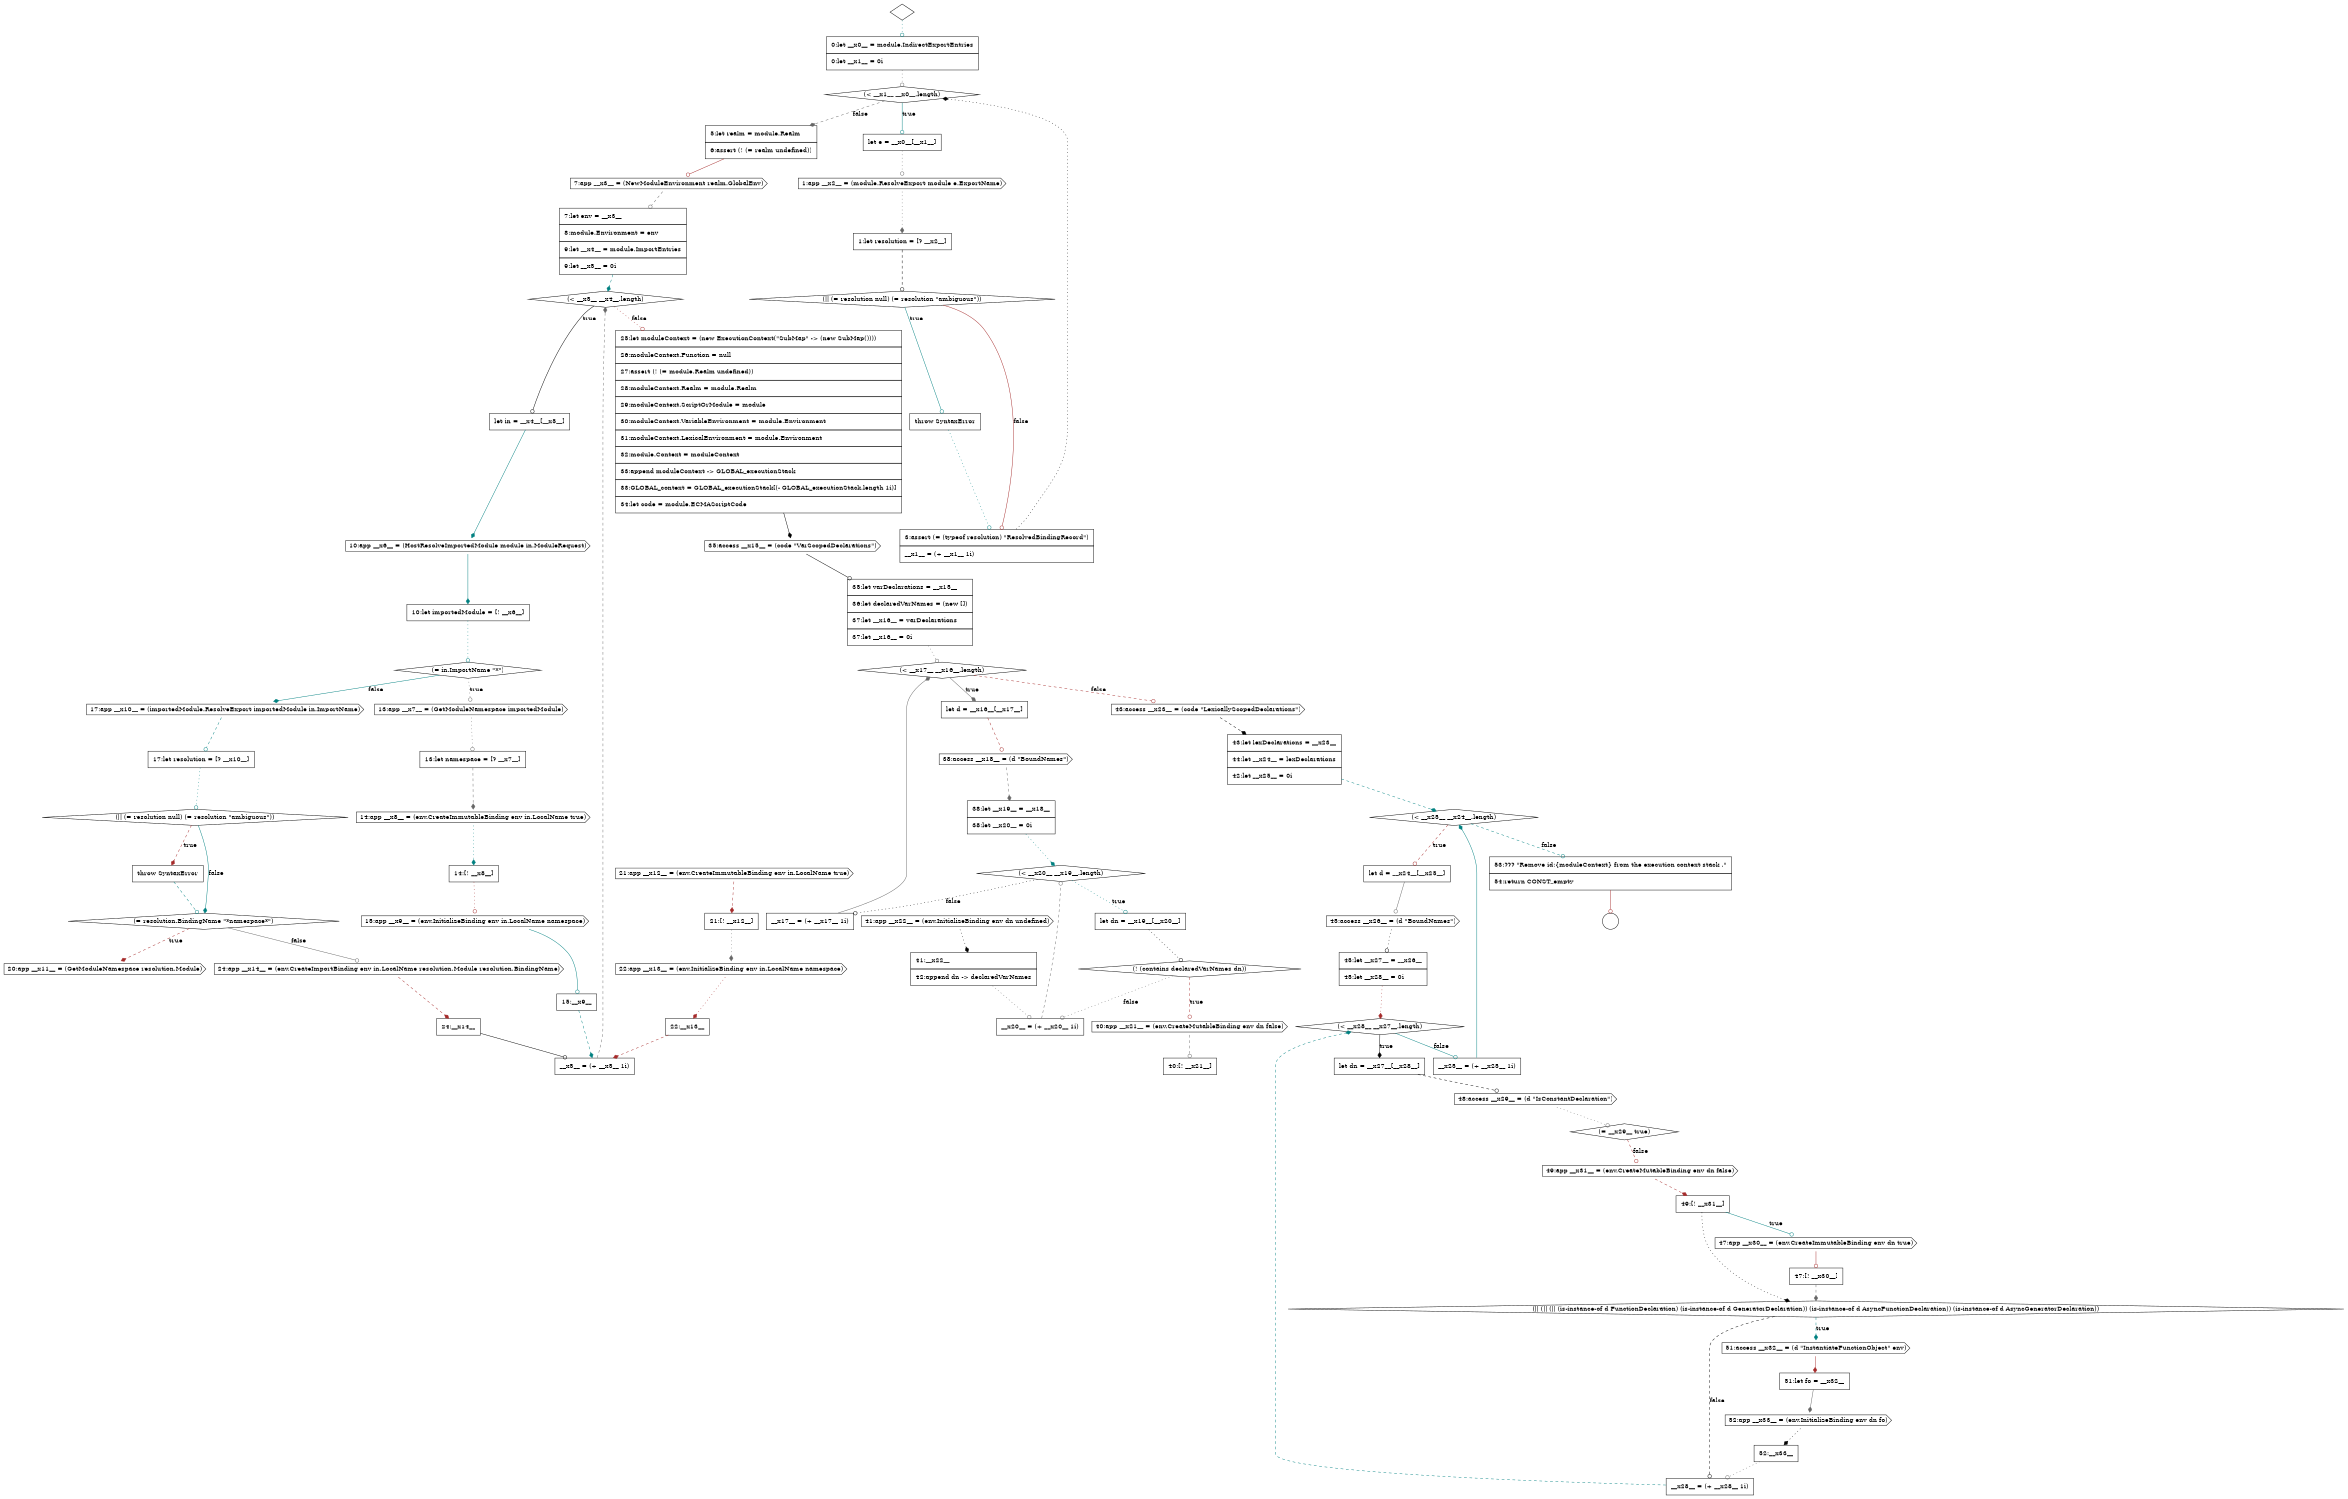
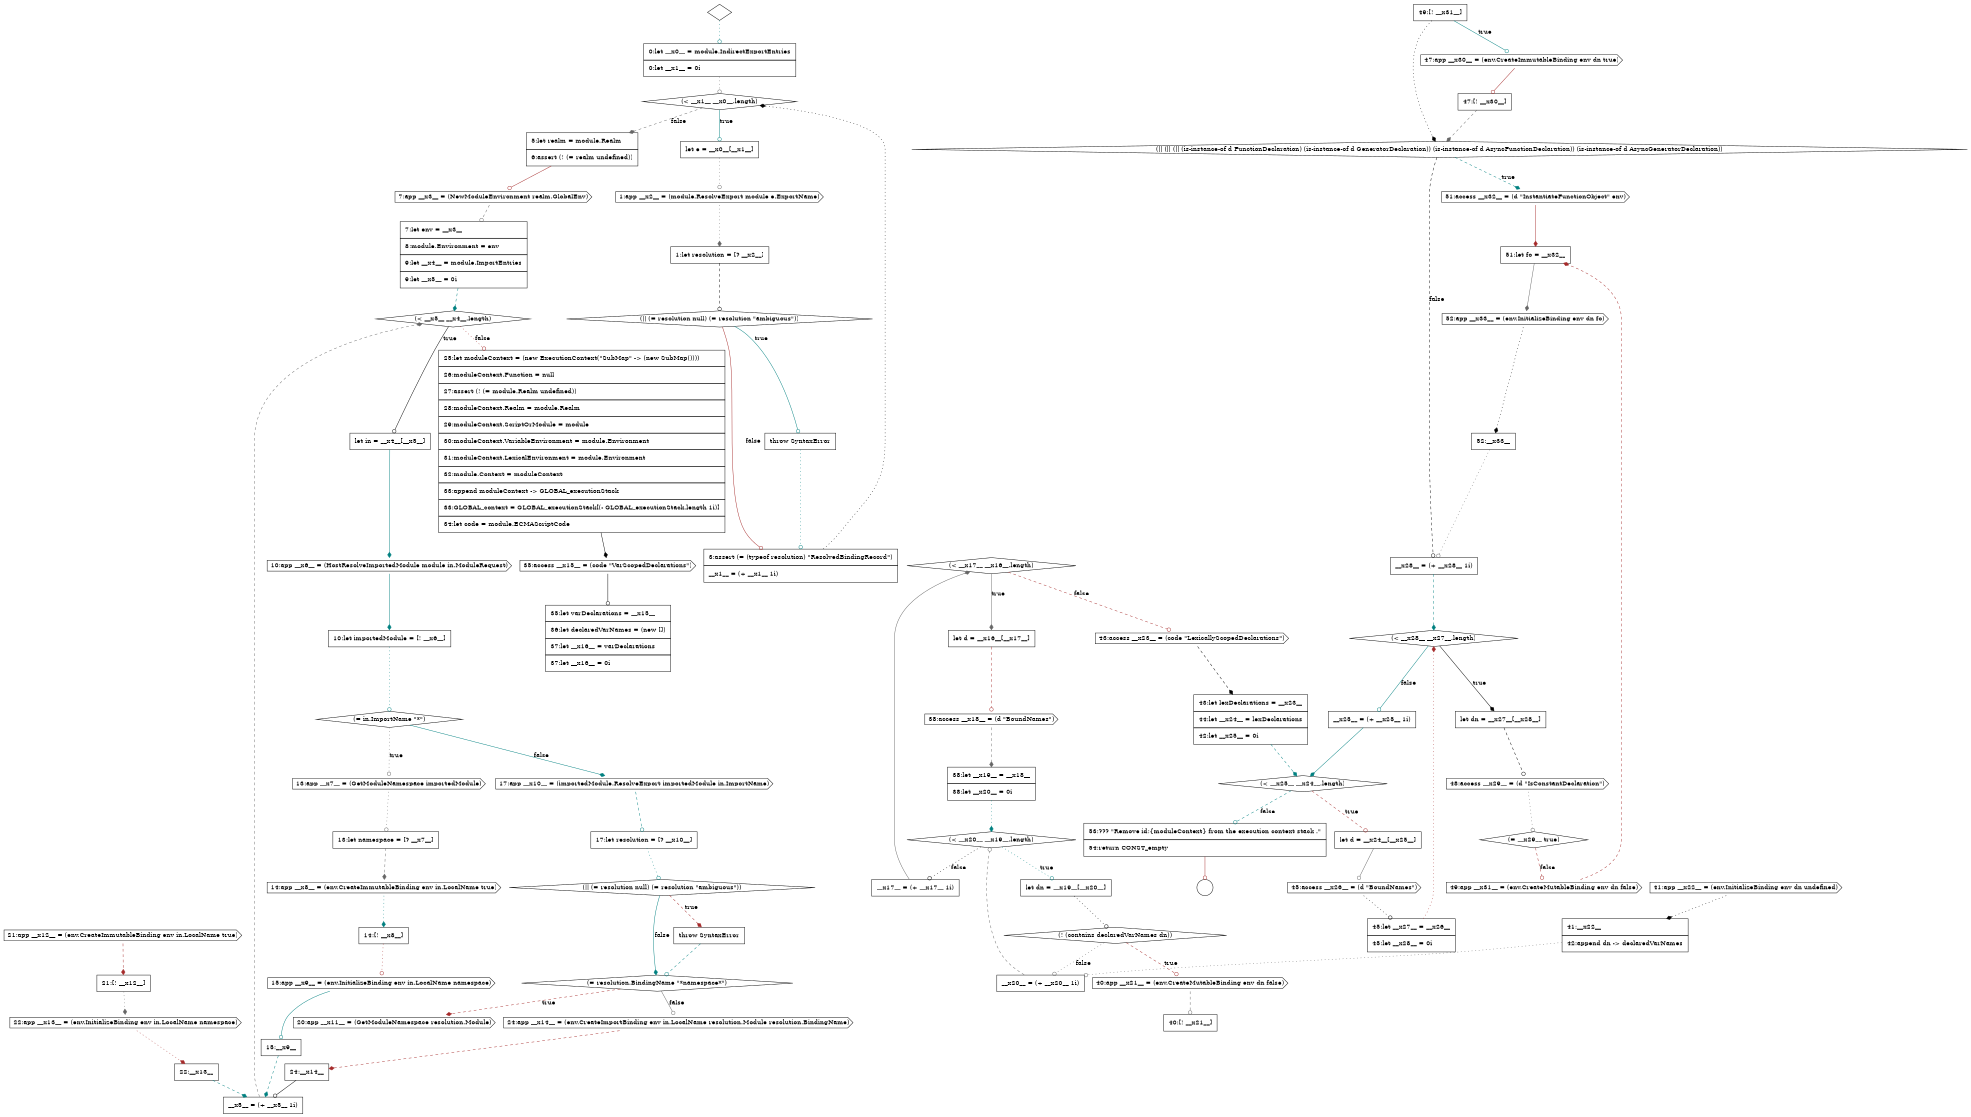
edge "35:let varDeclarations = __x15__" -> "(< __x17__ __x16__.length)": removed
edge "22:__x13__" -> "__x5__ = (+ __x5__ 1i)": color brown -> teal
edge "49:app __x31__ = (env.CreateMutableBinding env dn false)" -> "49:[! __x31__]": now "49:app __x31__ = (env.CreateMutableBinding env dn false)" -> "51:let fo = __x32__"
